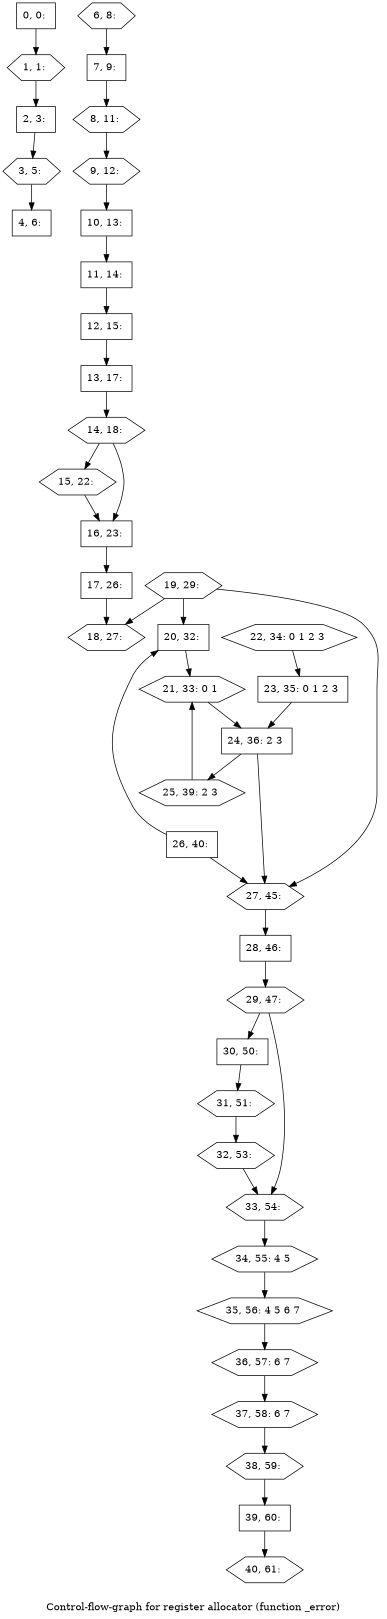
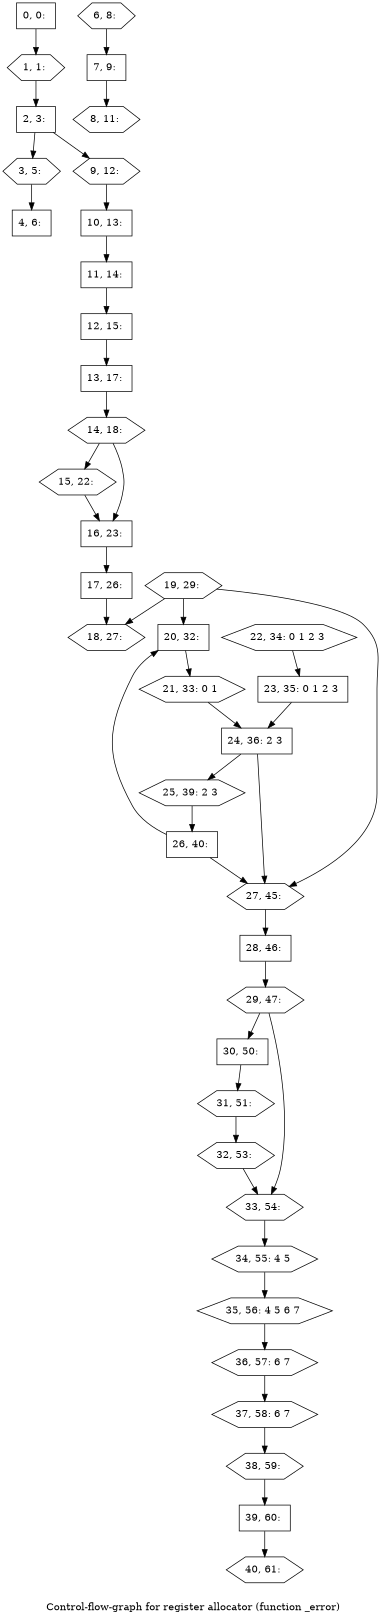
edge "8, 11:" -> "9, 12:": now "2, 3:" -> "9, 12:"
edge "25, 39: 2 3" -> "21, 33: 0 1": now "25, 39: 2 3" -> "26, 40:"
